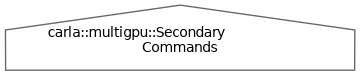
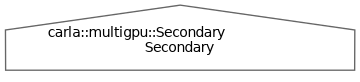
node "carla::multigpu::Secondary Commands": label "carla::multigpu::Secondary Commands" -> "carla::multigpu::Secondary Secondary"
